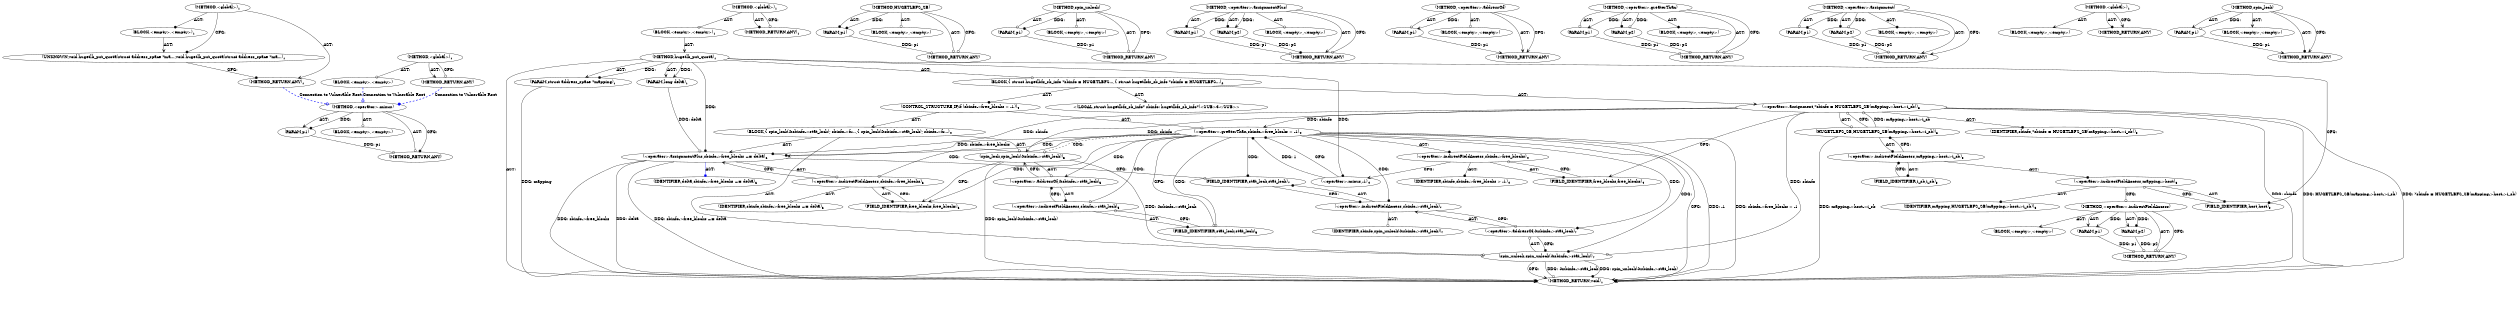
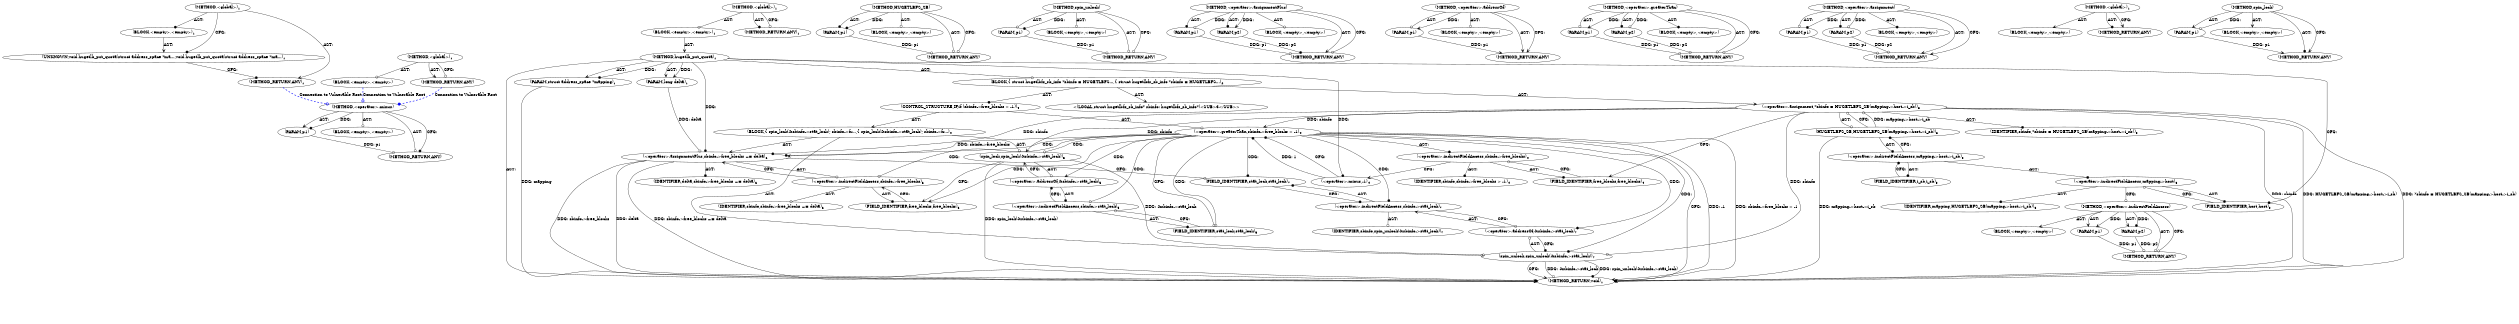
edge "(<operator>.greaterThan,sbinfo->free_blocks > -1)" -> "(spin_lock,spin_lock(&sbinfo->stat_lock))": style dashed -> solid
edge "(<operator>.assignmentPlus,sbinfo->free_blocks += delta)" -> "(IDENTIFIER,delta,sbinfo->free_blocks += delta)": color blue -> black
